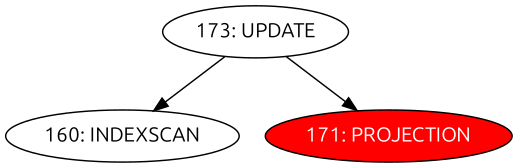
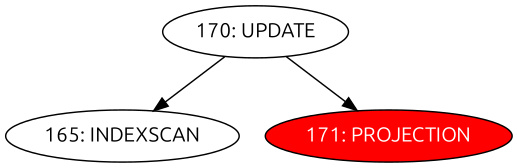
node "173: UPDATE": label "173: UPDATE" -> "170: UPDATE"
node "160: INDEXSCAN": label "160: INDEXSCAN" -> "165: INDEXSCAN"
